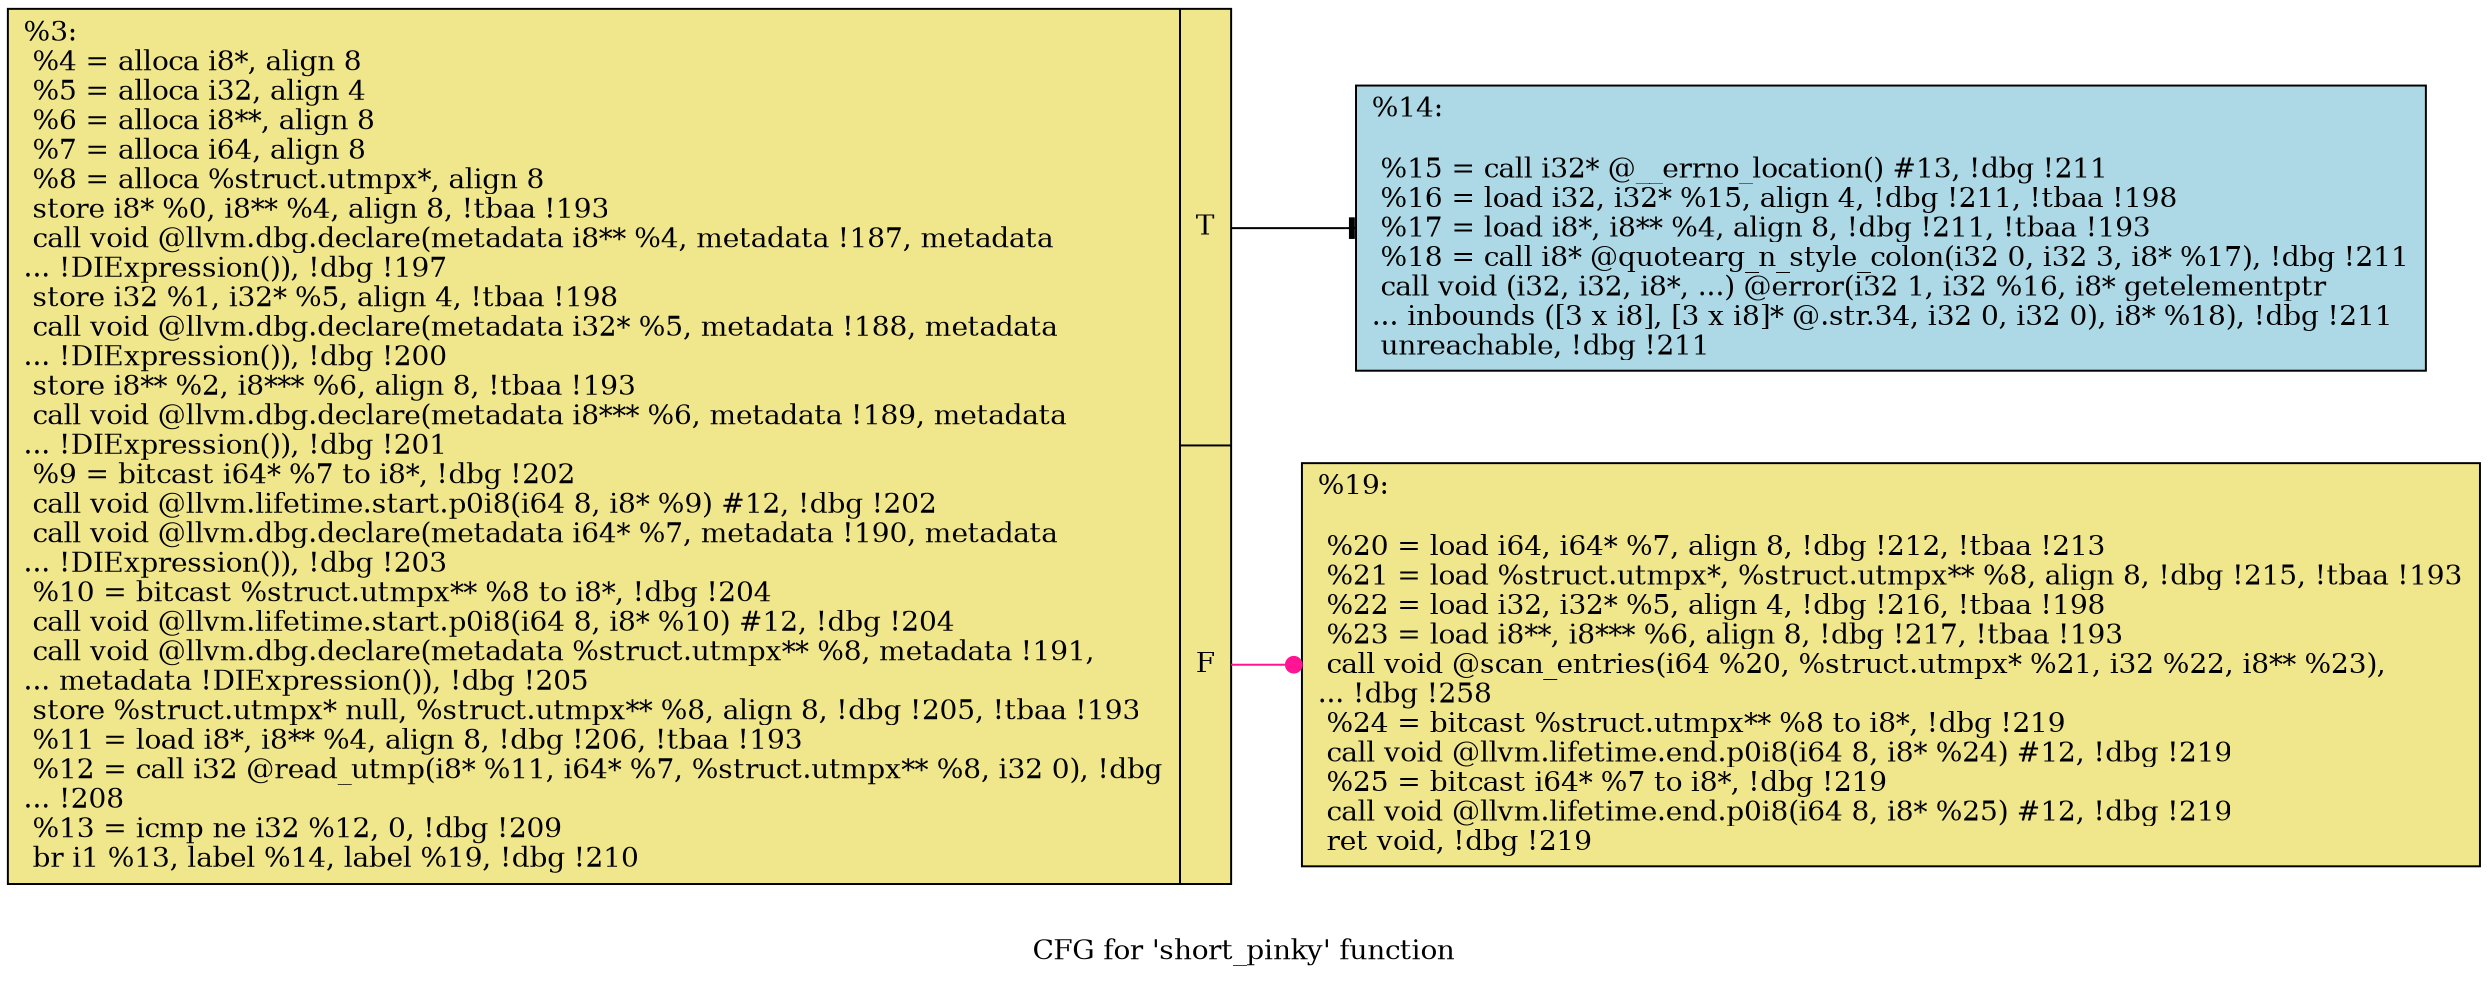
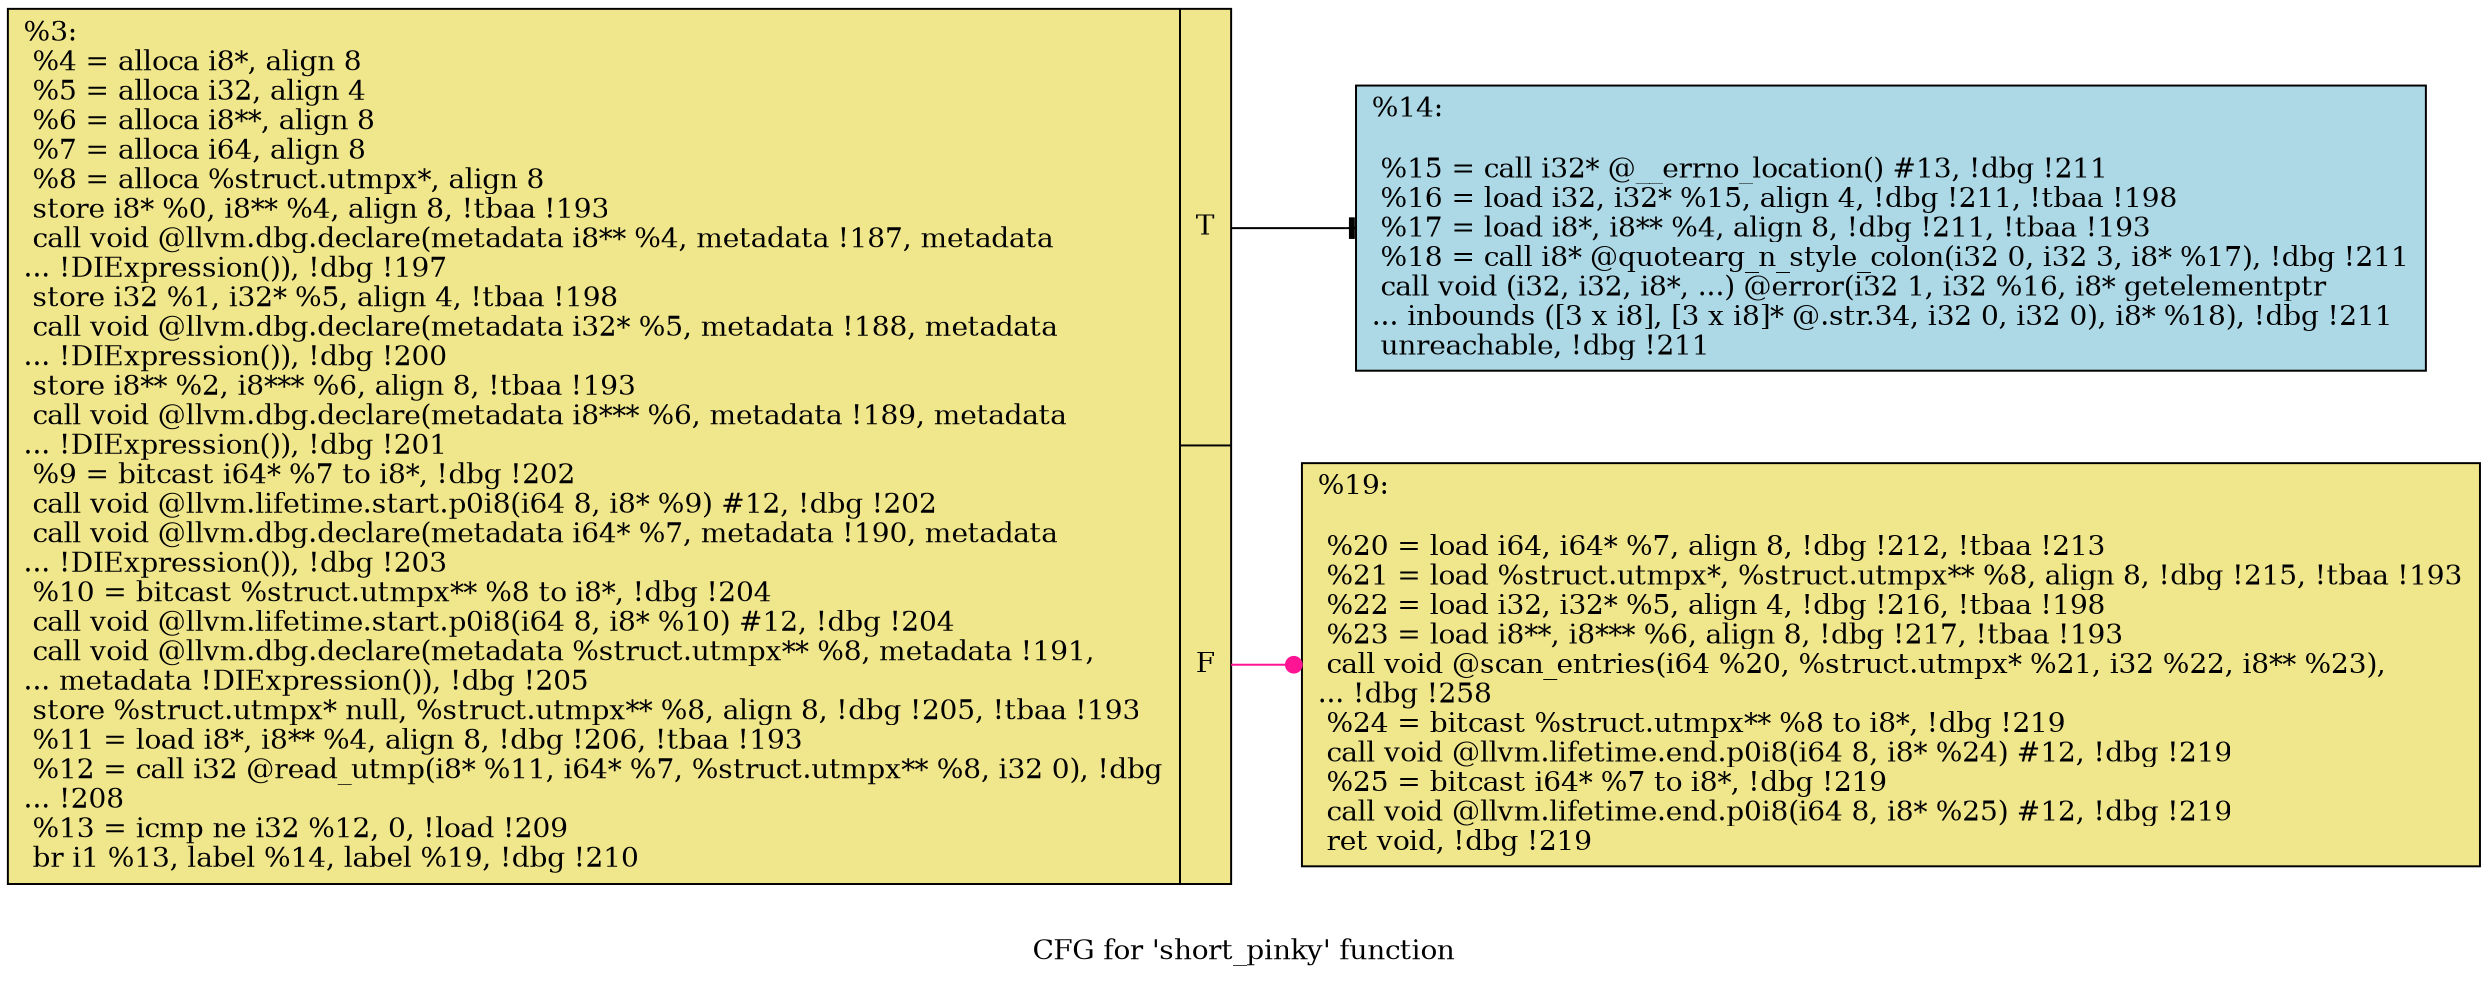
node "%3:": text "%13 = icmp ne i32 %12, 0, !dbg !209" -> "%13 = icmp ne i32 %12, 0, !load !209"
